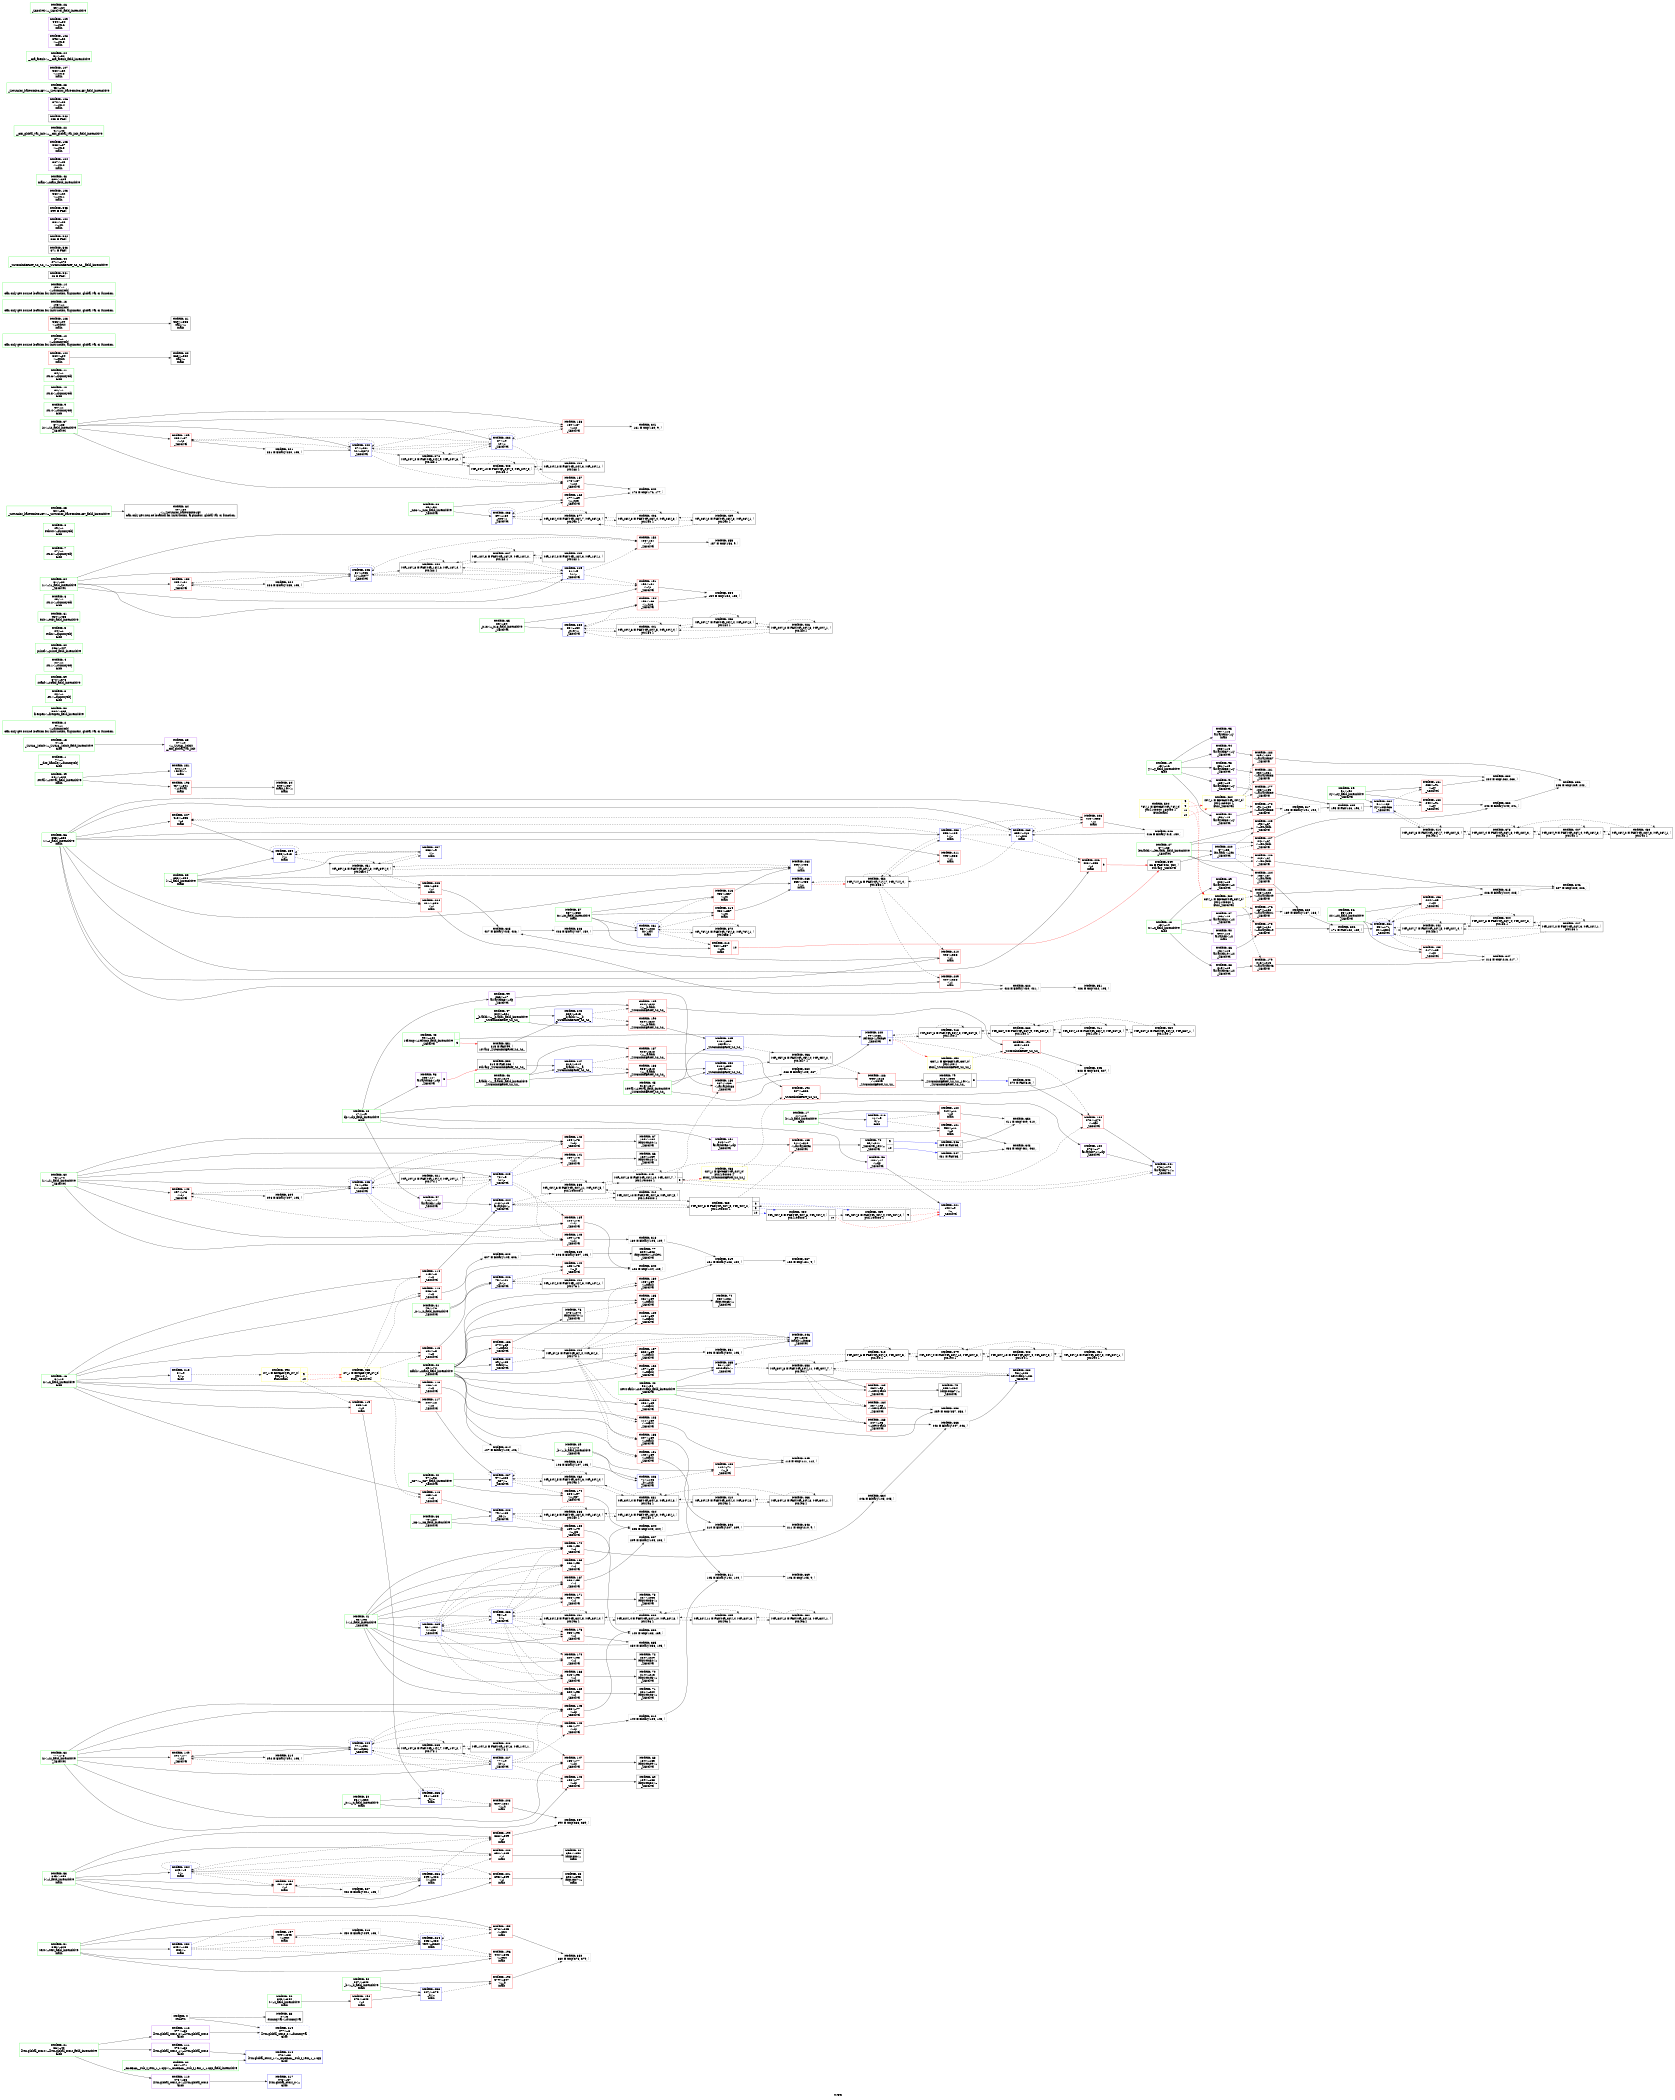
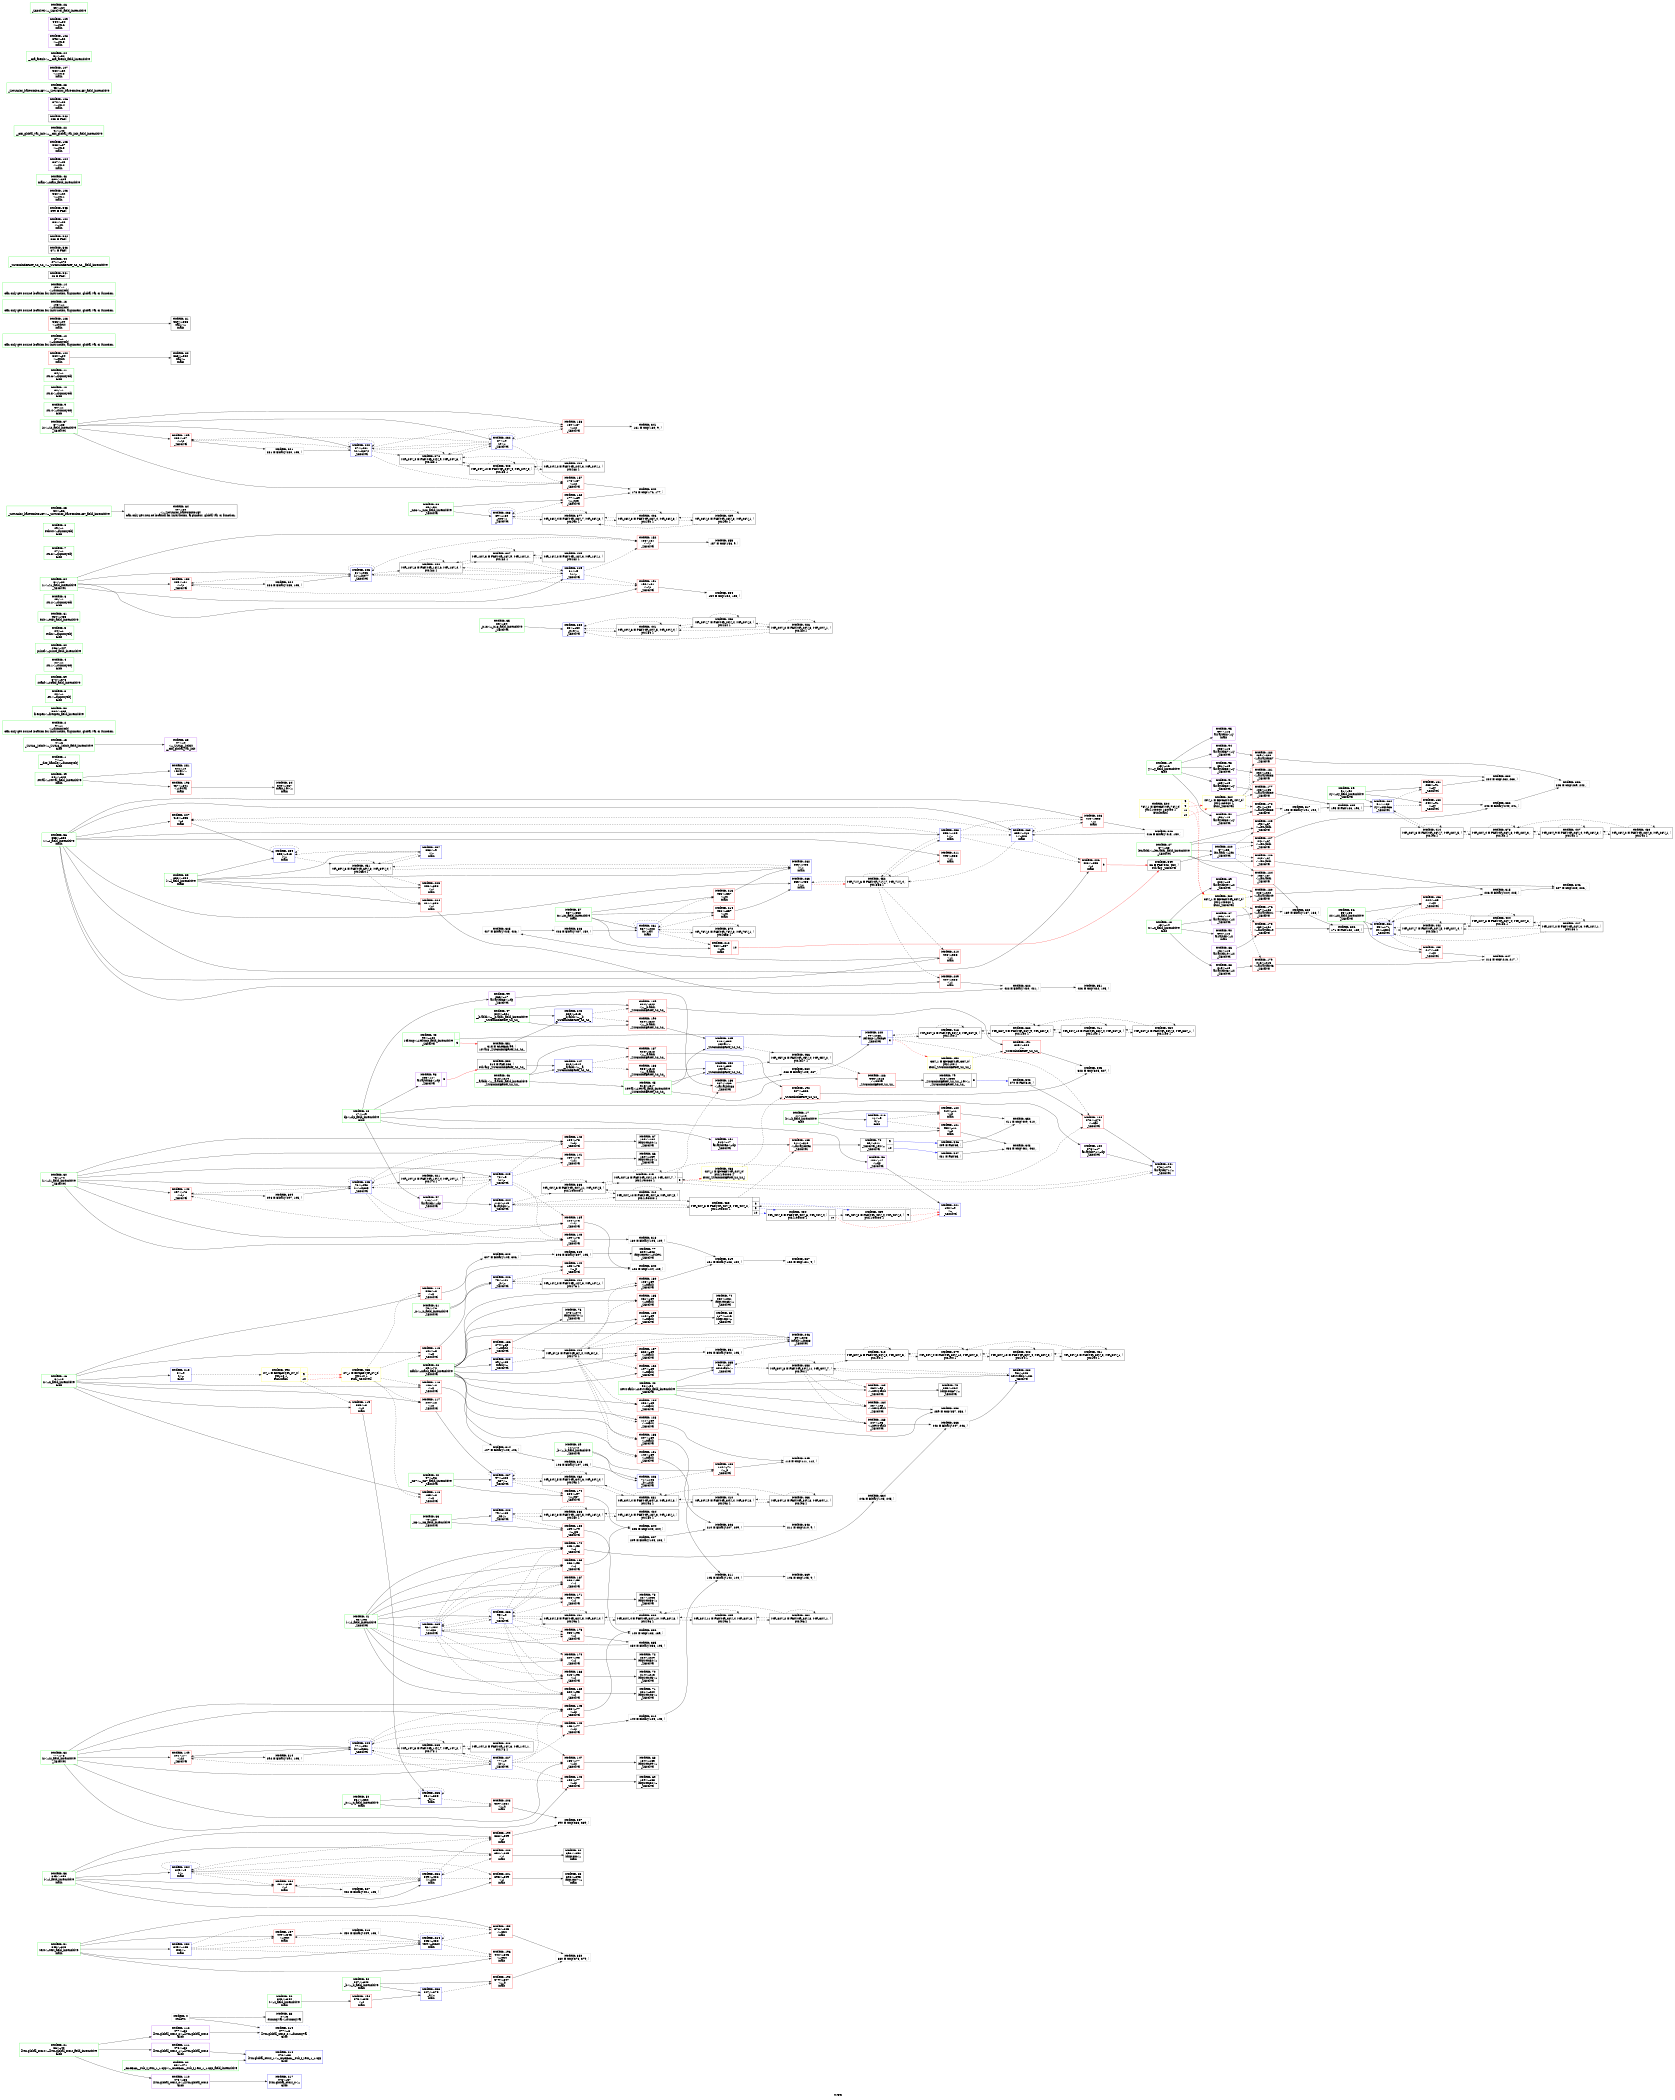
node "NodeID: 154": removed
edge "NodeID: 205" -> "NodeID: 325": removed
node "NodeID: 551": text "315 = PHI(99, )" -> "315 = GLOBAL(99, )"
edge "NodeID: 46" -> "NodeID: 188": now "NodeID: 46" -> "NodeID: 45"
node "NodeID: 114": removed
edge "NodeID: 76" -> "NodeID: 135": now "NodeID: 420" -> "NodeID: 135"
node "NodeID: 65": added
edge "NodeID: 358" -> "NodeID: 165": style solid -> dashed
edge "NodeID: 116" -> "NodeID: 228": removed
edge "NodeID: 167" -> "NodeID: 307": removed
edge "NodeID: 41" -> "NodeID: 173": style solid -> dashed
